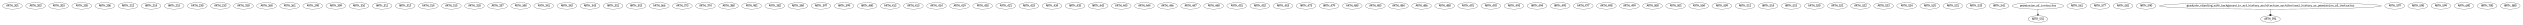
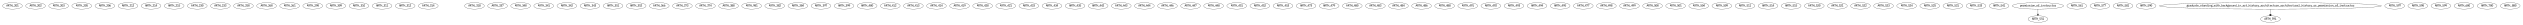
node "ARTH_315": removed
